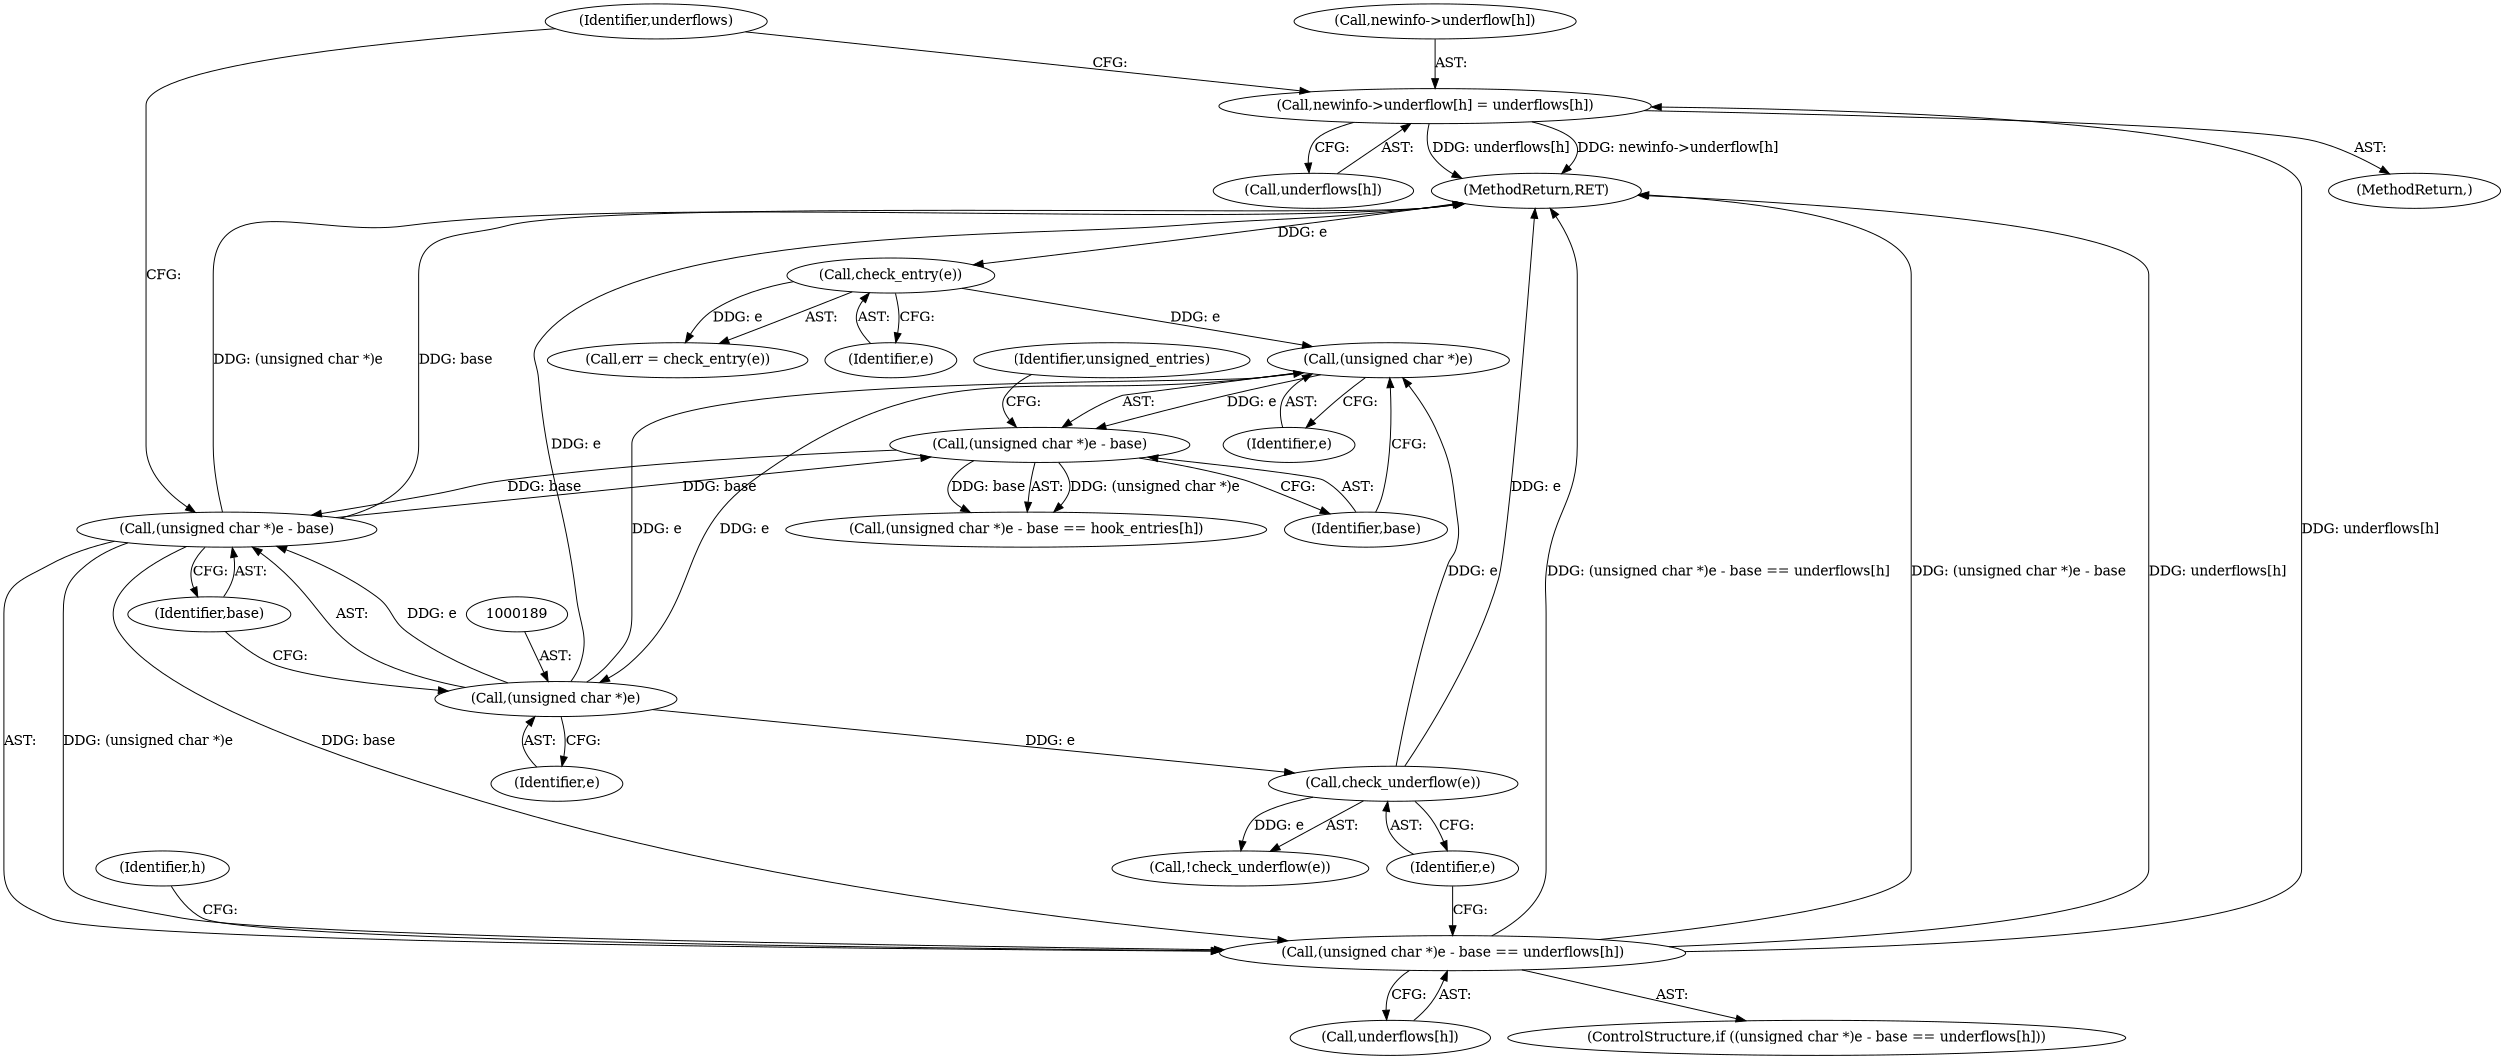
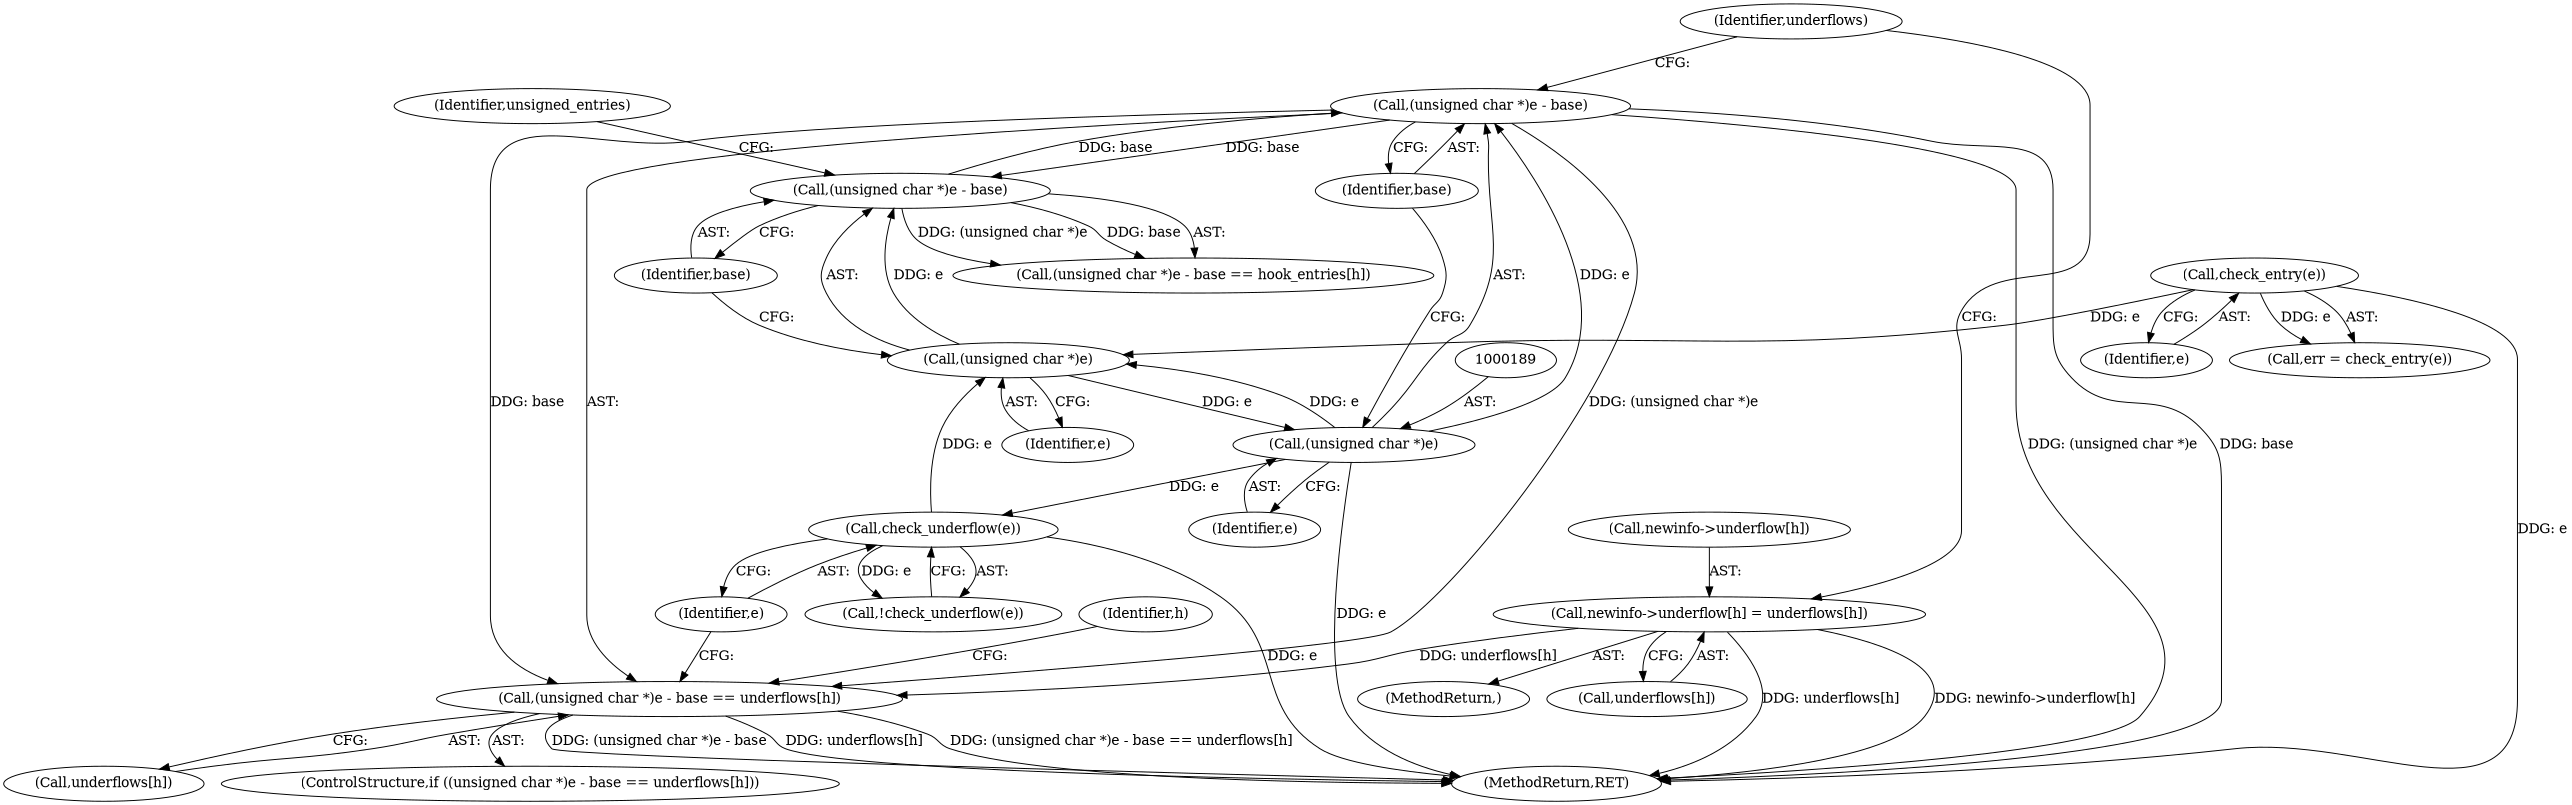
edge "(MethodReturn,RET)" -> "(Call,check_entry(e))": reversed
edge "(Call,(unsigned char *)e - base == underflows[h])" -> "(Call,newinfo->underflow[h] = underflows[h])": reversed
edge "(Call,!check_underflow(e))" -> "(Call,check_underflow(e))": added, label "CFG:"
